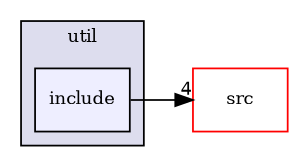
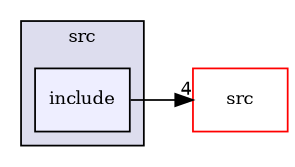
cluster "util": label "util" -> "src"
